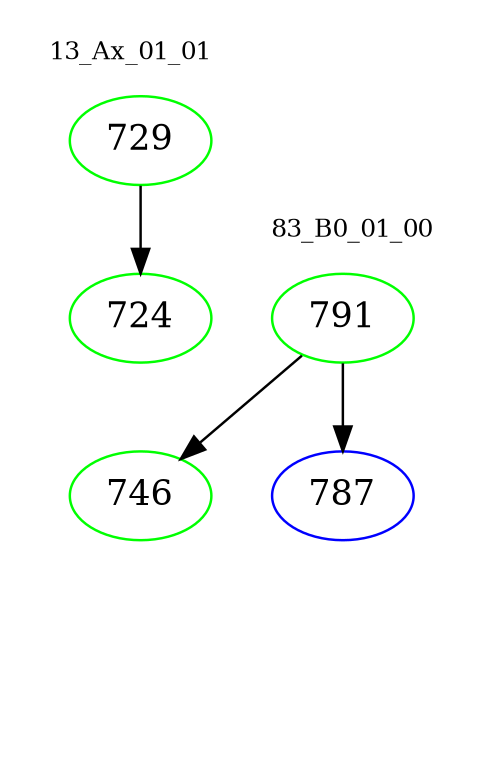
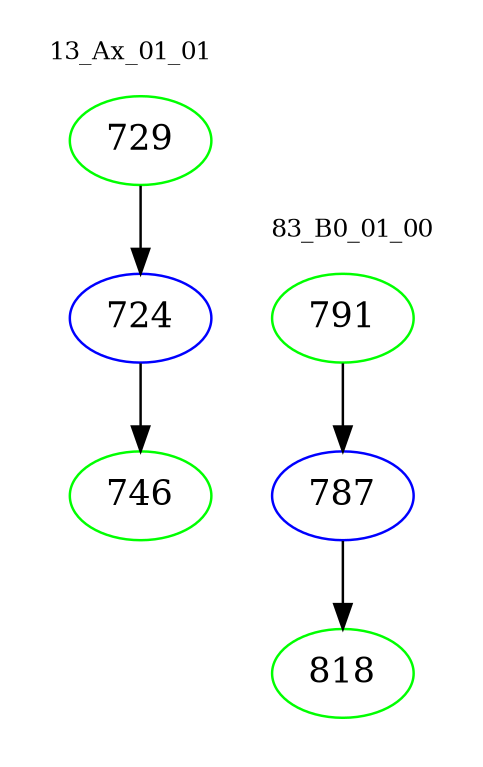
node "724": color green -> blue
edge "791" -> "746": now "724" -> "746"
node "818": added
